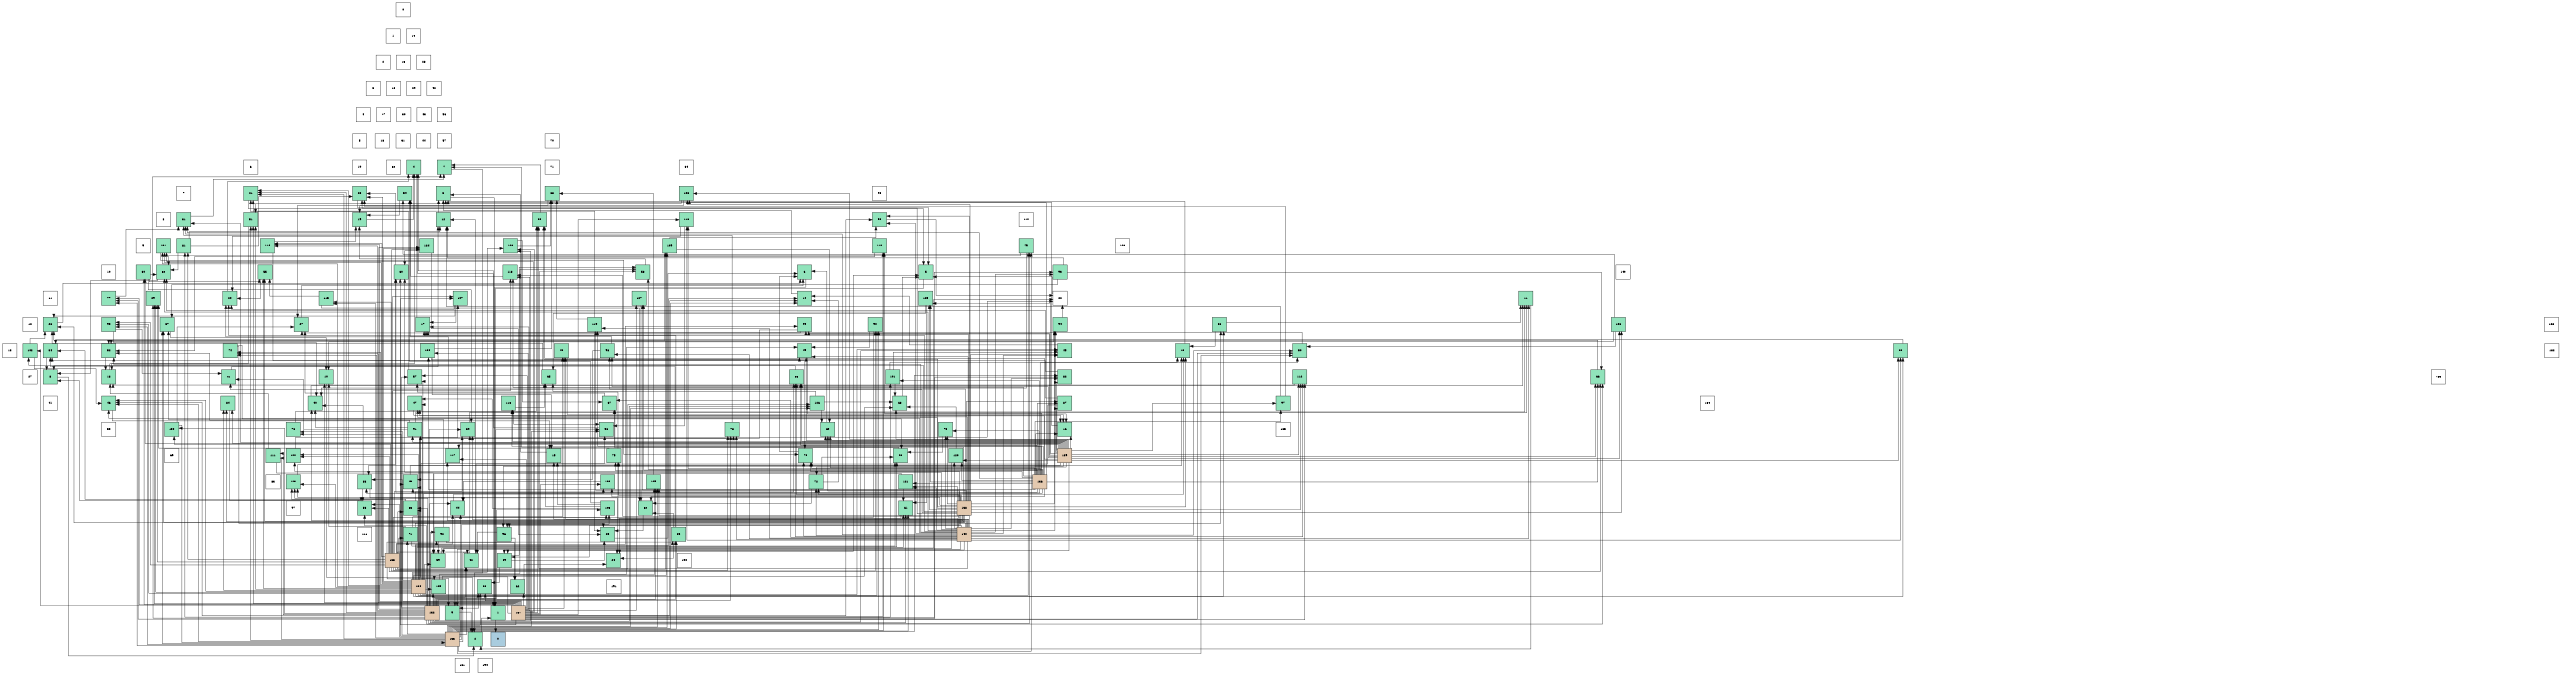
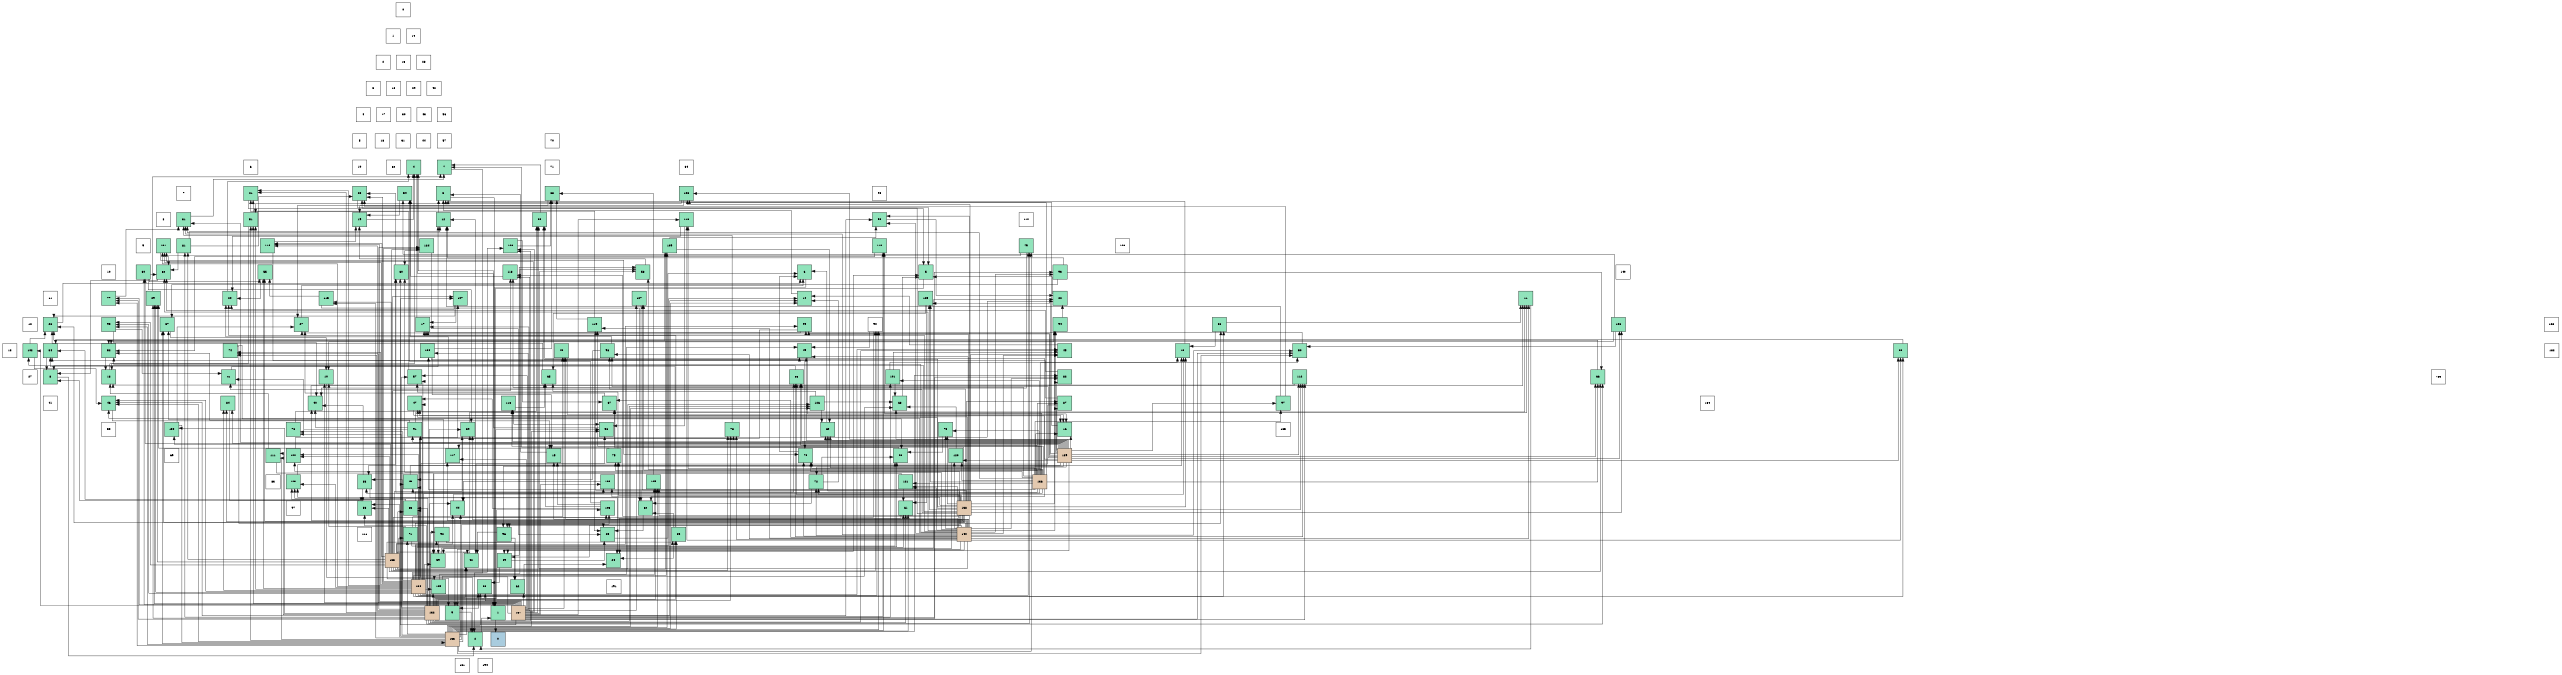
node "22": fillcolor #ffffff -> #91e3bb
node "90": fillcolor #91e3bb -> #ffffff
edge "135" -> "21": removed
node "190": removed
